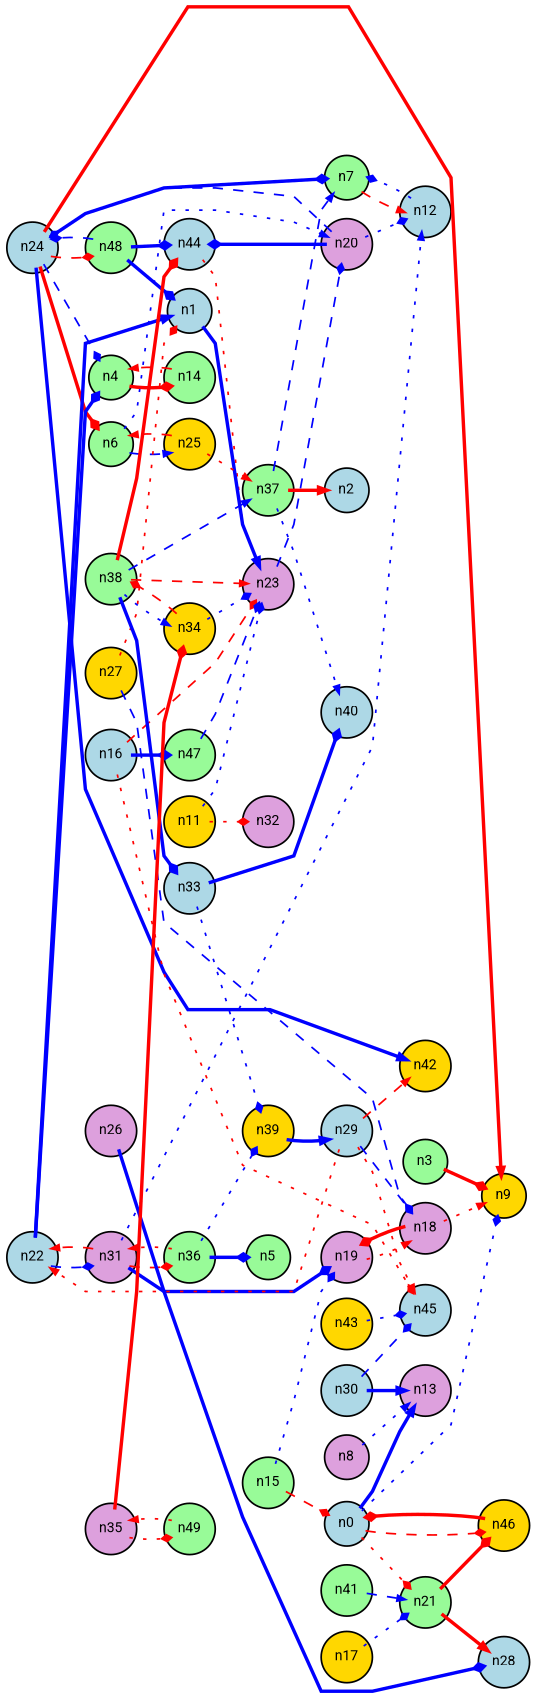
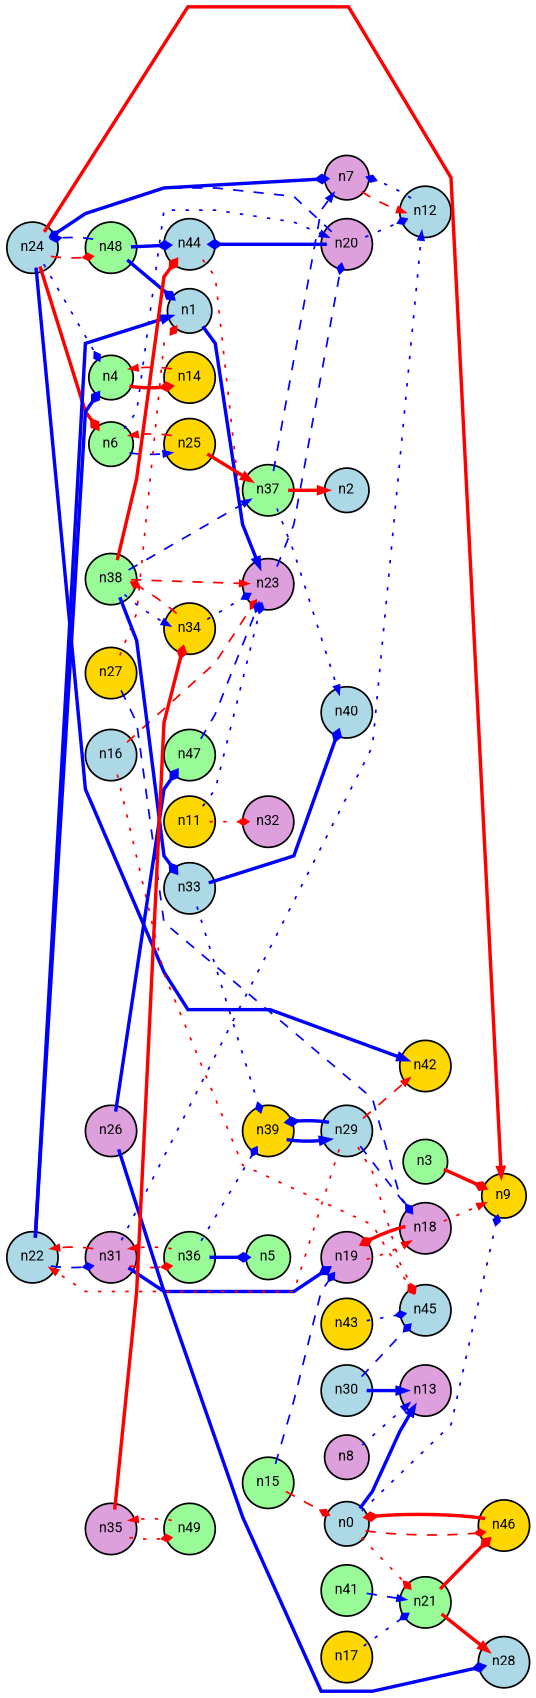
node "n7": fillcolor palegreen -> plum
edge "n24" -> "n4": style dashed -> dotted
node "n14": fillcolor palegreen -> gold
edge "n25" -> "n37": style dotted -> bold
edge "n16" -> "n47": now "n26" -> "n47"
edge "n29" -> "n39": added
edge "n29" -> "n45": arrowhead normal -> diamond
edge "n15" -> "n19": style dotted -> dashed
